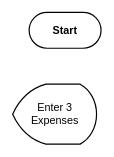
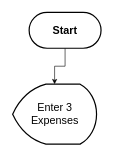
edge "Start" -> "Enter 3 Expenses": added
